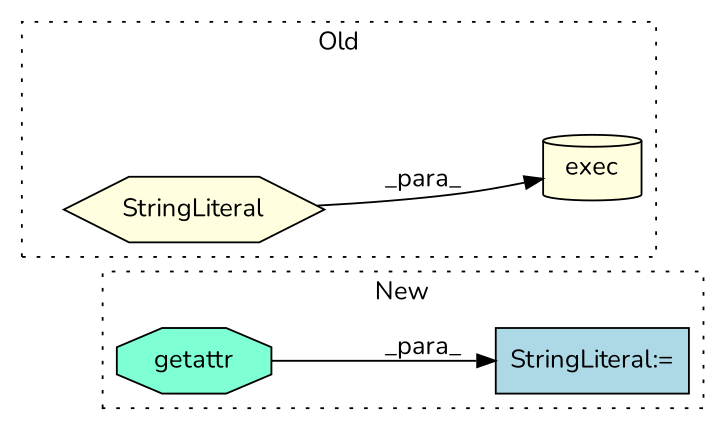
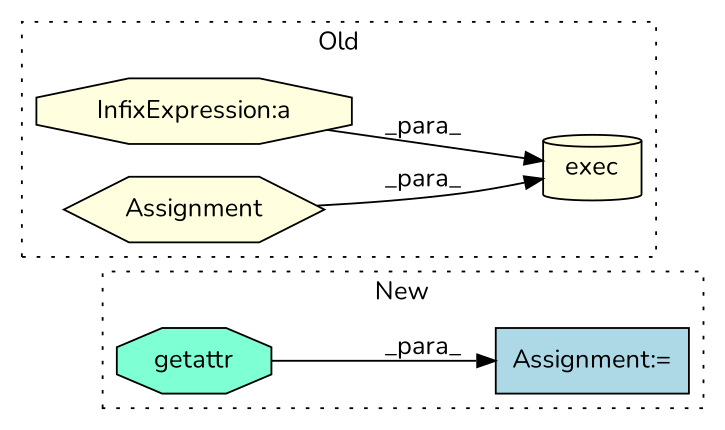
node "InfixExpression:a": added
node "StringLiteral": label "StringLiteral" -> "Assignment"
node "StringLiteral:=": label "StringLiteral:=" -> "Assignment:="
